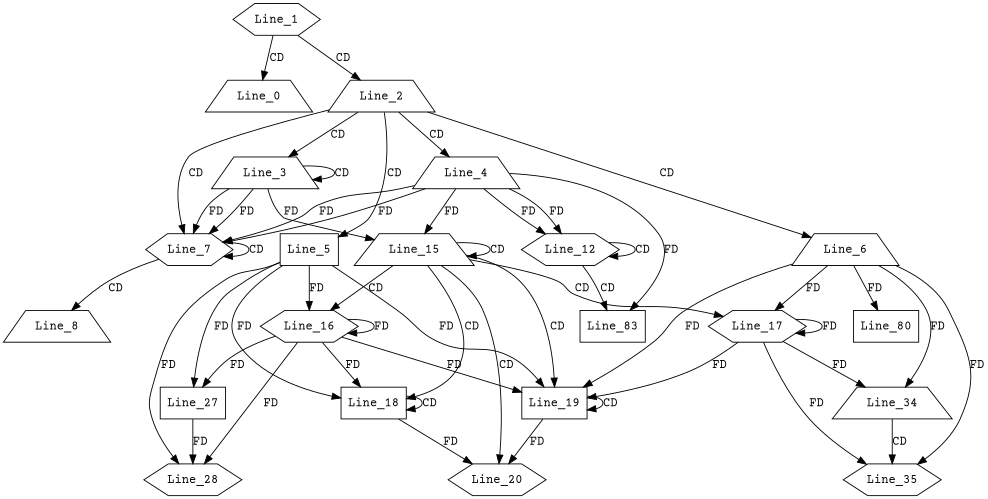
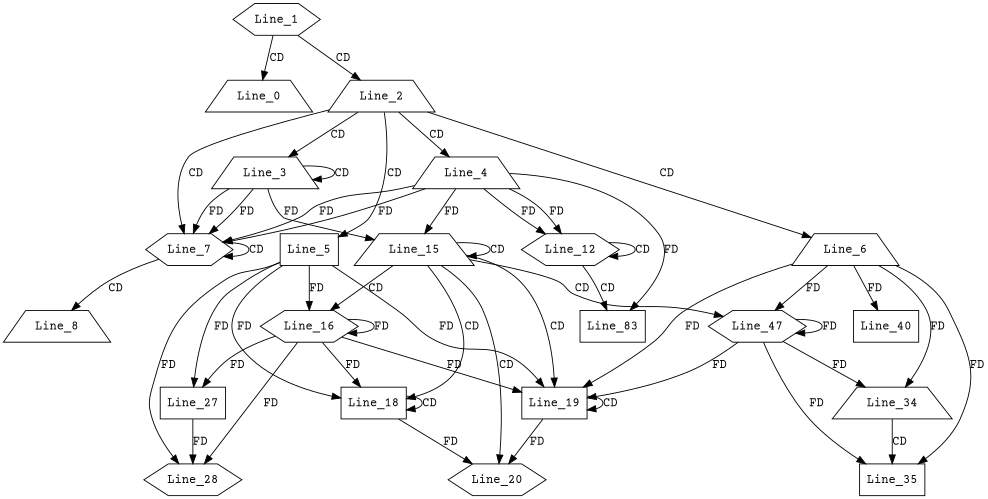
node "Line_17": label "Line_17" -> "Line_47"
node "Line_80": label "Line_80" -> "Line_40"
node "Line_35": shape hexagon -> box
